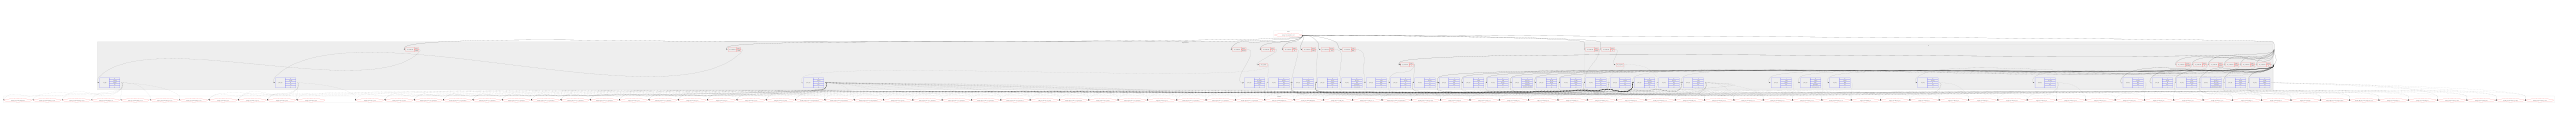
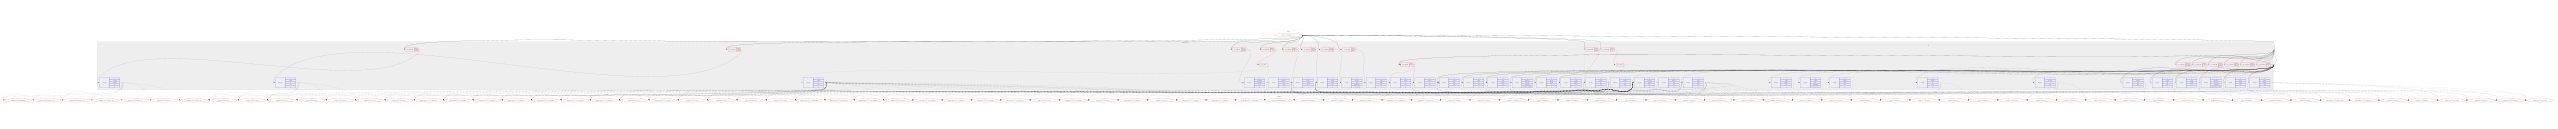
node "portage://sys-libs/db-6.0.35-r4": added
